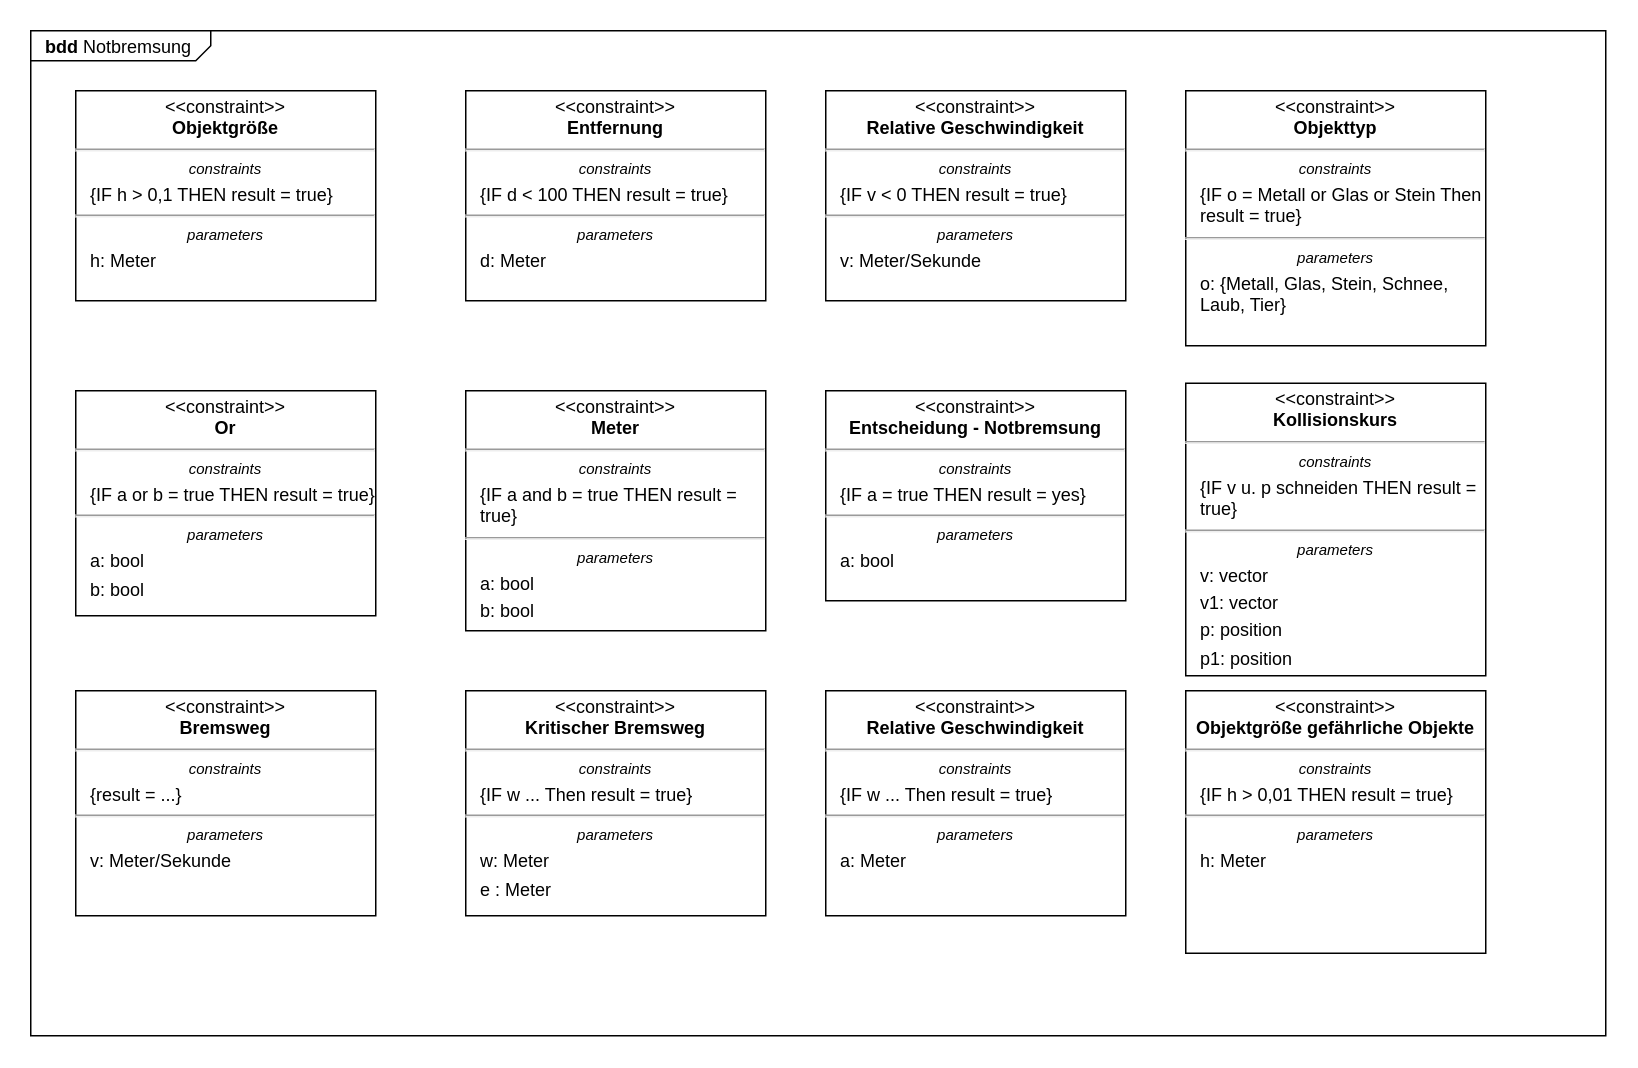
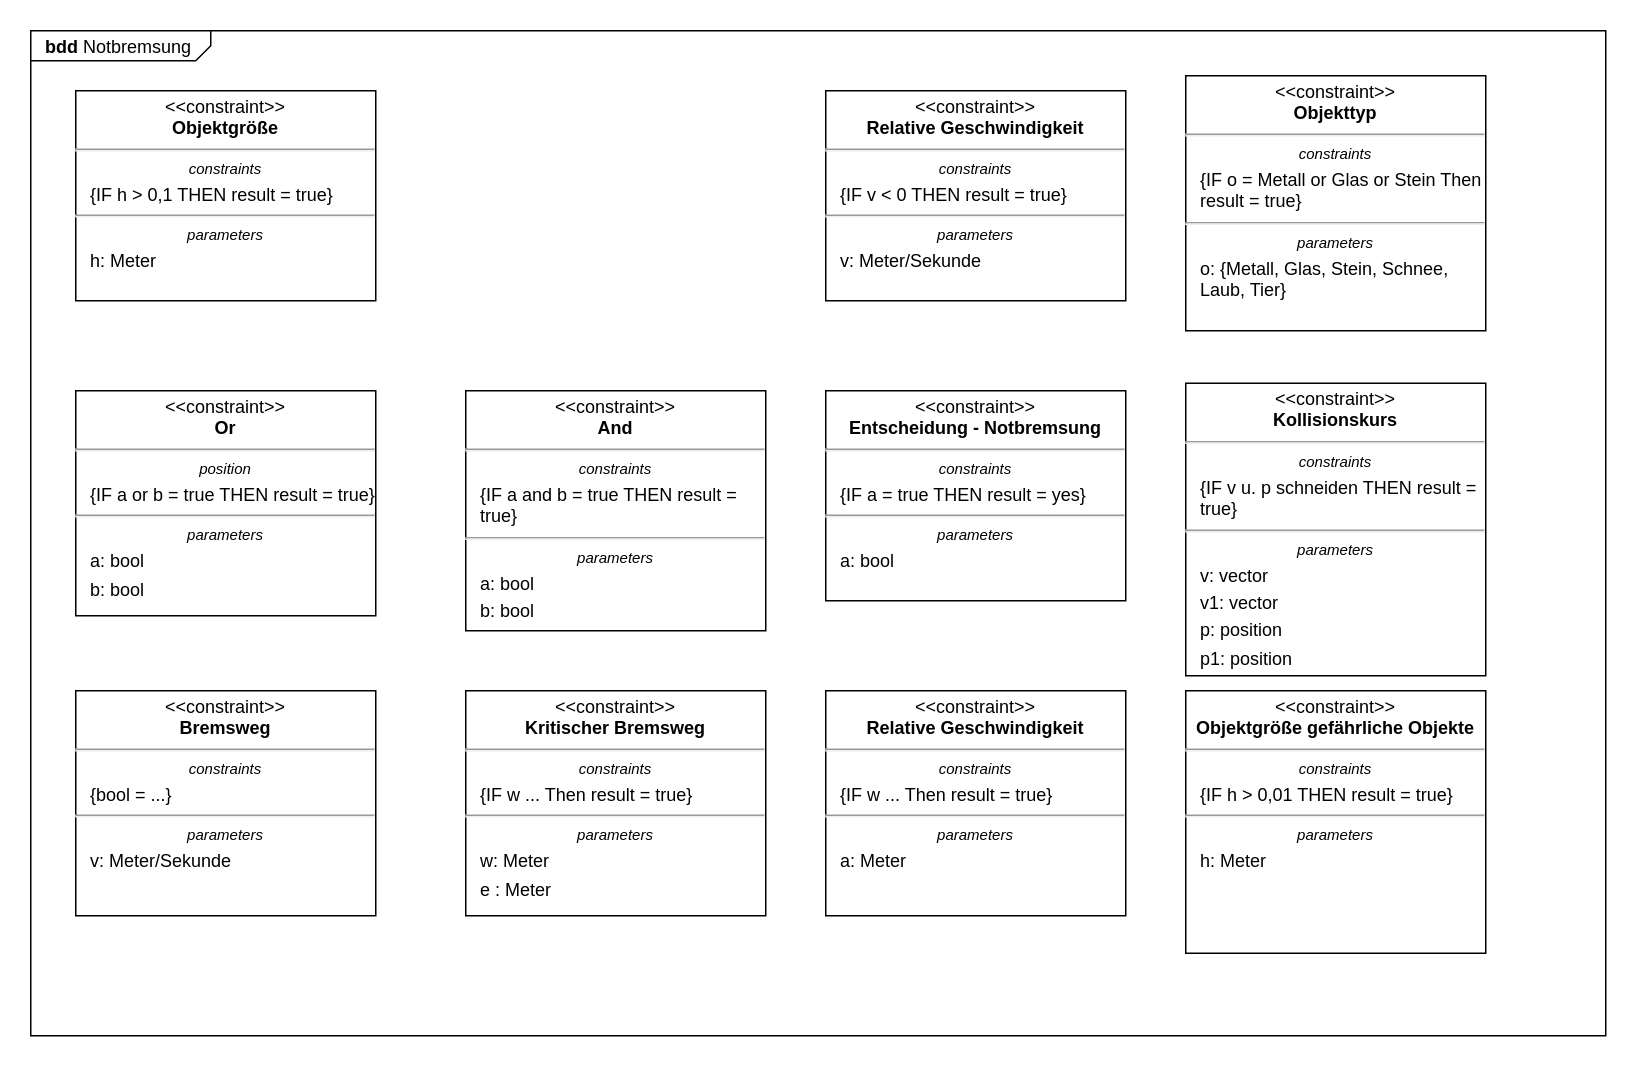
node "<<constraint>> Entfernung constraints {IF d < 100 THEN result = true} parameters d: Meter": removed
node "<<constraint>> Objekttyp constraints {IF o = Metall or Glas or Stein Then result = true} parameters o: {Metall, Glas, Stein, Schnee, Laub, Tier}": moved (1336, 218) -> (1336, 203)
node "<<constraint>> Or constraints {IF a or b = true THEN result = true} parameters a: bool b: bool": label "<<constraint>> Or constraints {IF a or b = true THEN result = true} parameters a: bool b: bool" -> "<<constraint>> Or position {IF a or b = true THEN result = true} parameters a: bool b: bool"
node "<<constraint>> Meter constraints {IF a and b = true THEN result = true} parameters a: bool b: bool": label "<<constraint>> Meter constraints {IF a and b = true THEN result = true} parameters a: bool b: bool" -> "<<constraint>> And constraints {IF a and b = true THEN result = true} parameters a: bool b: bool"
node "<<constraint>> Bremsweg constraints {result = ...} parameters v: Meter/Sekunde": label "<<constraint>> Bremsweg constraints {result = ...} parameters v: Meter/Sekunde" -> "<<constraint>> Bremsweg constraints {bool = ...} parameters v: Meter/Sekunde"
